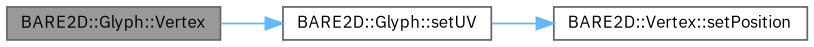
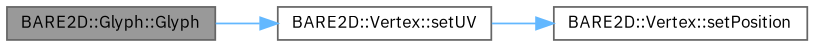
node "BARE2D::Glyph::Vertex": label "BARE2D::Glyph::Vertex" -> "BARE2D::Glyph::Glyph"
node "BARE2D::Glyph::setUV": label "BARE2D::Glyph::setUV" -> "BARE2D::Vertex::setUV"
